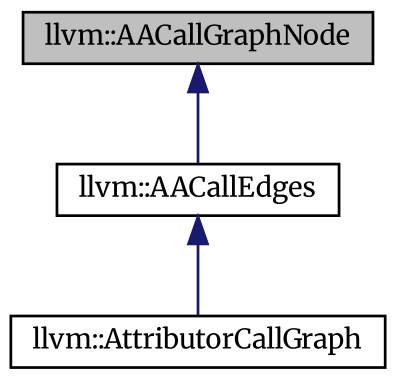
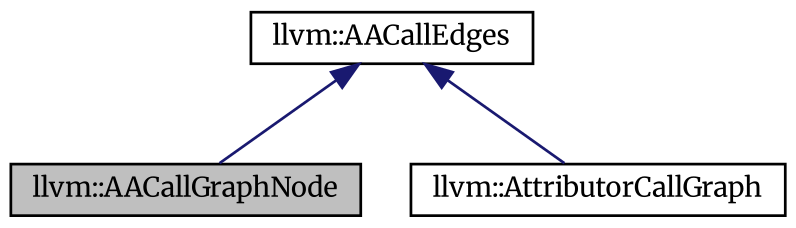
edge "llvm::AACallEdges" -> "llvm::AACallGraphNode": reversed
